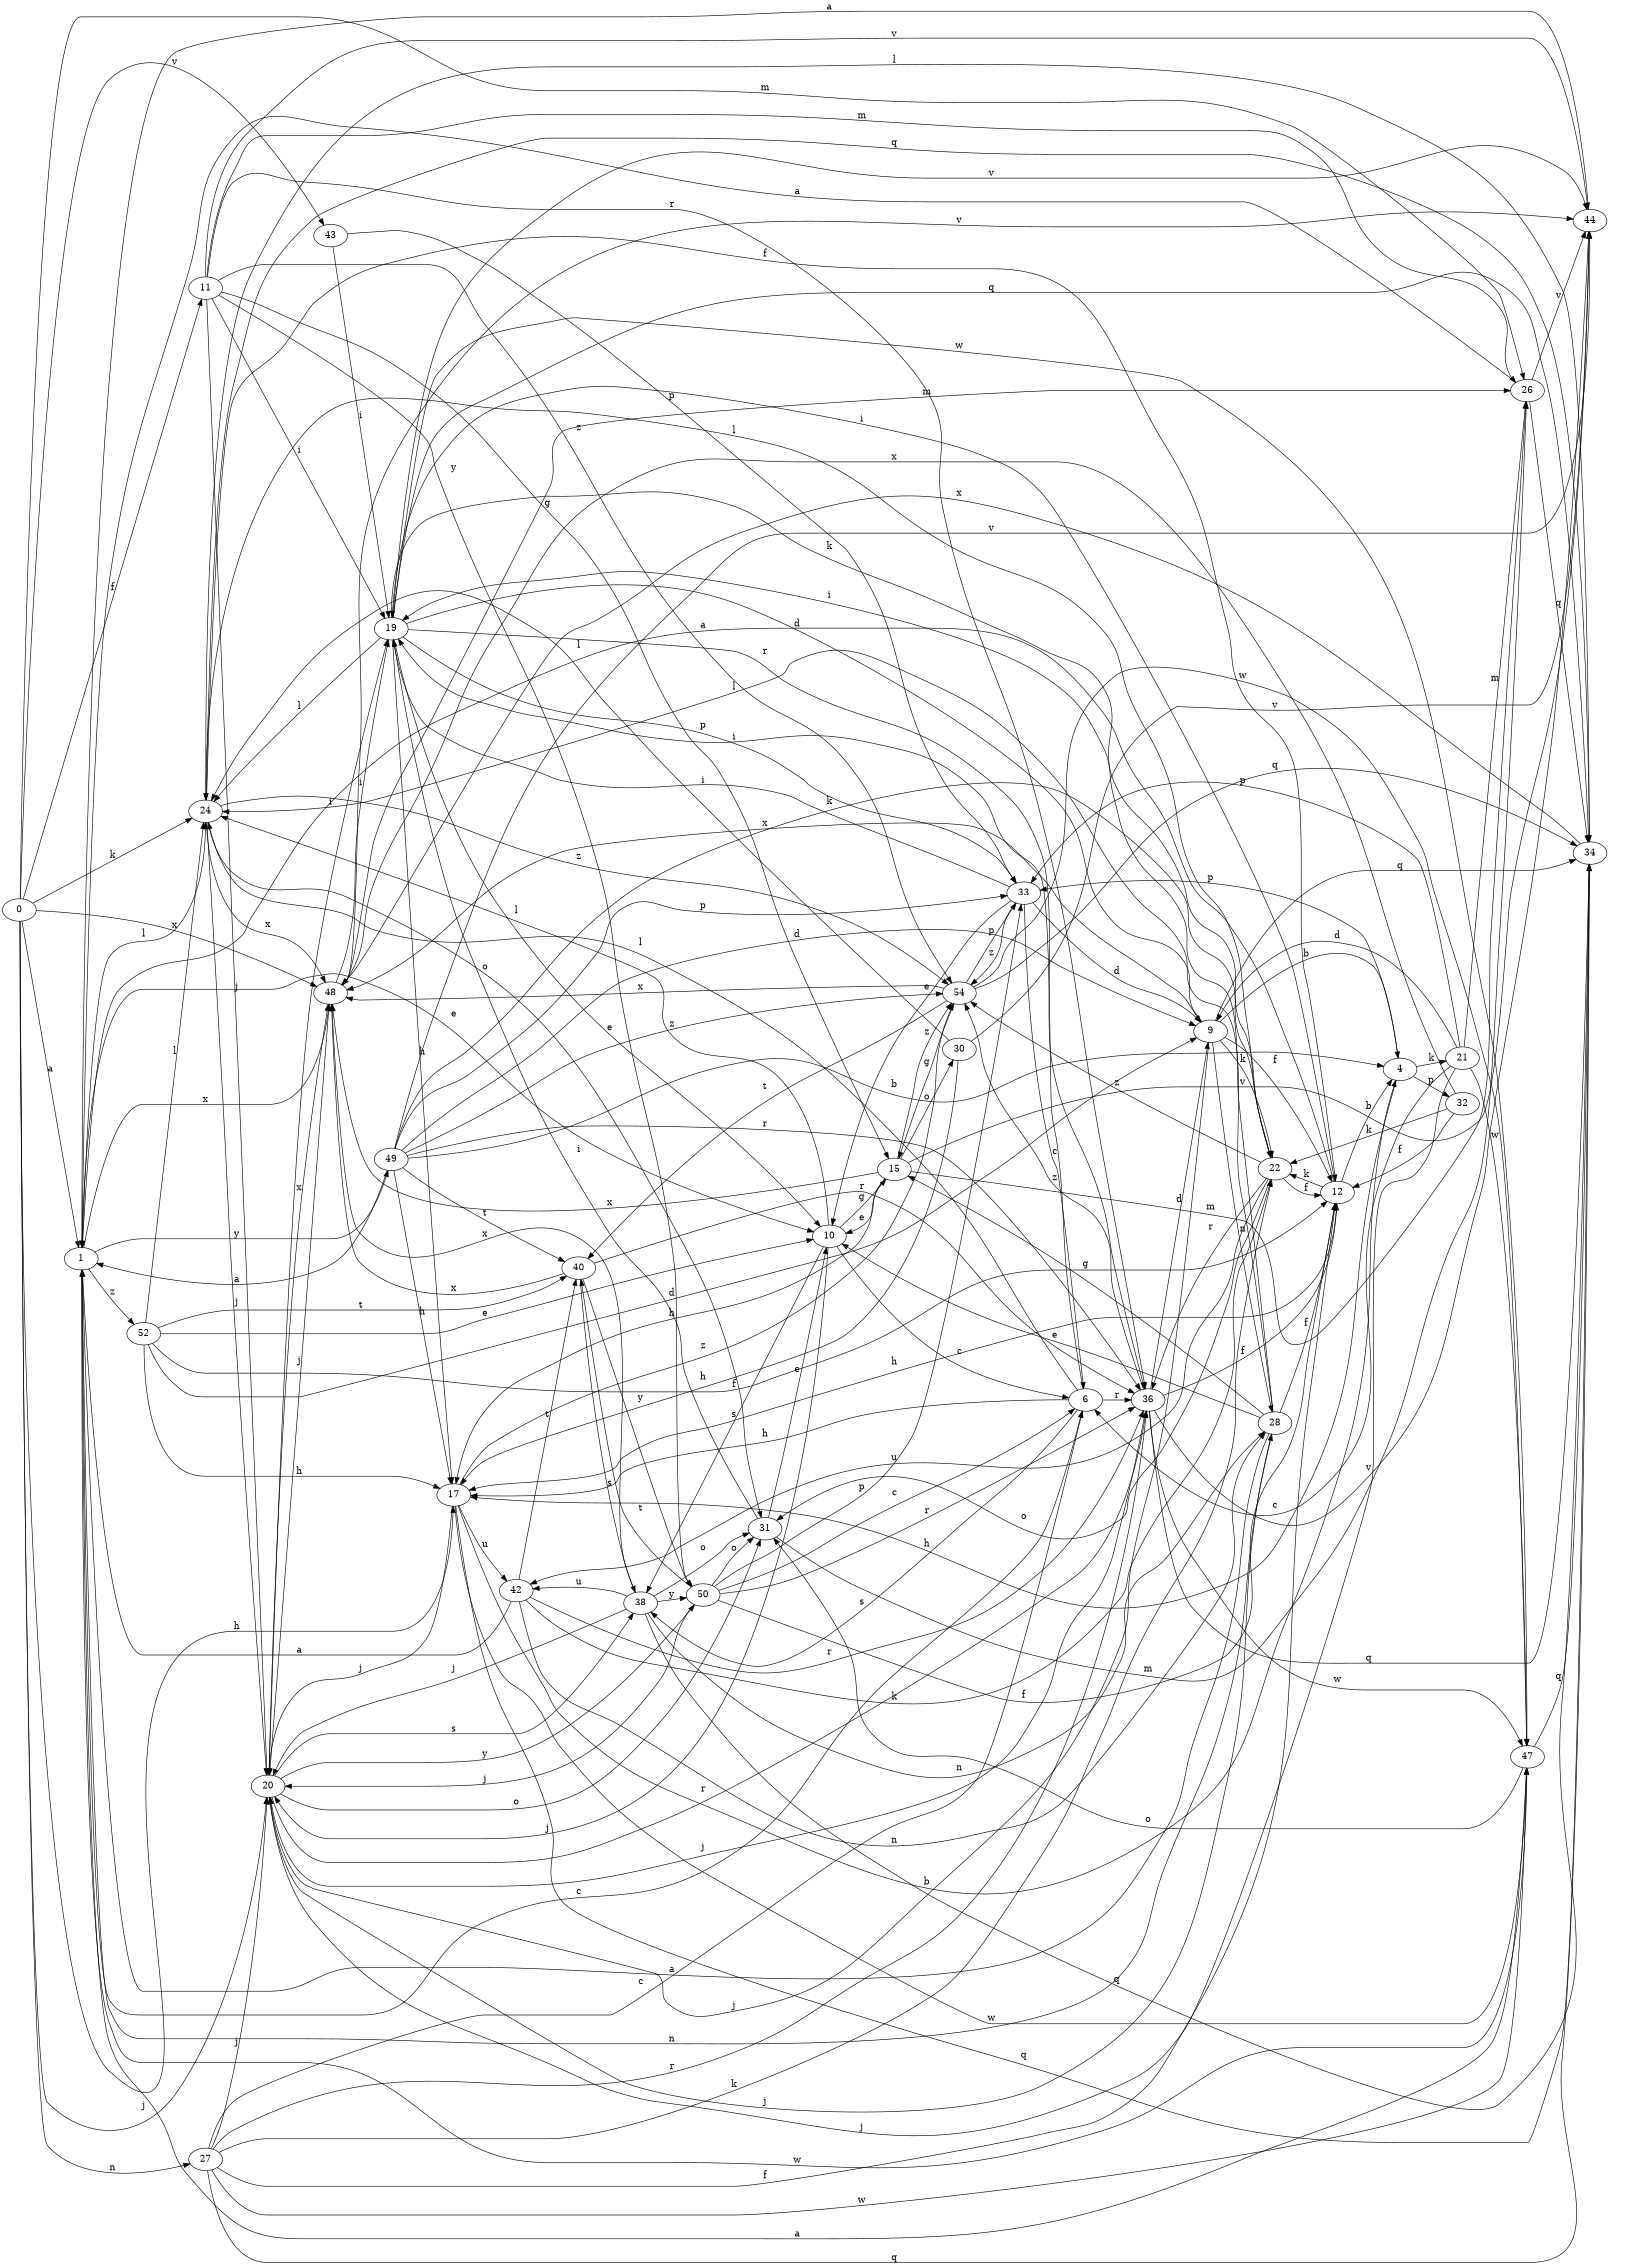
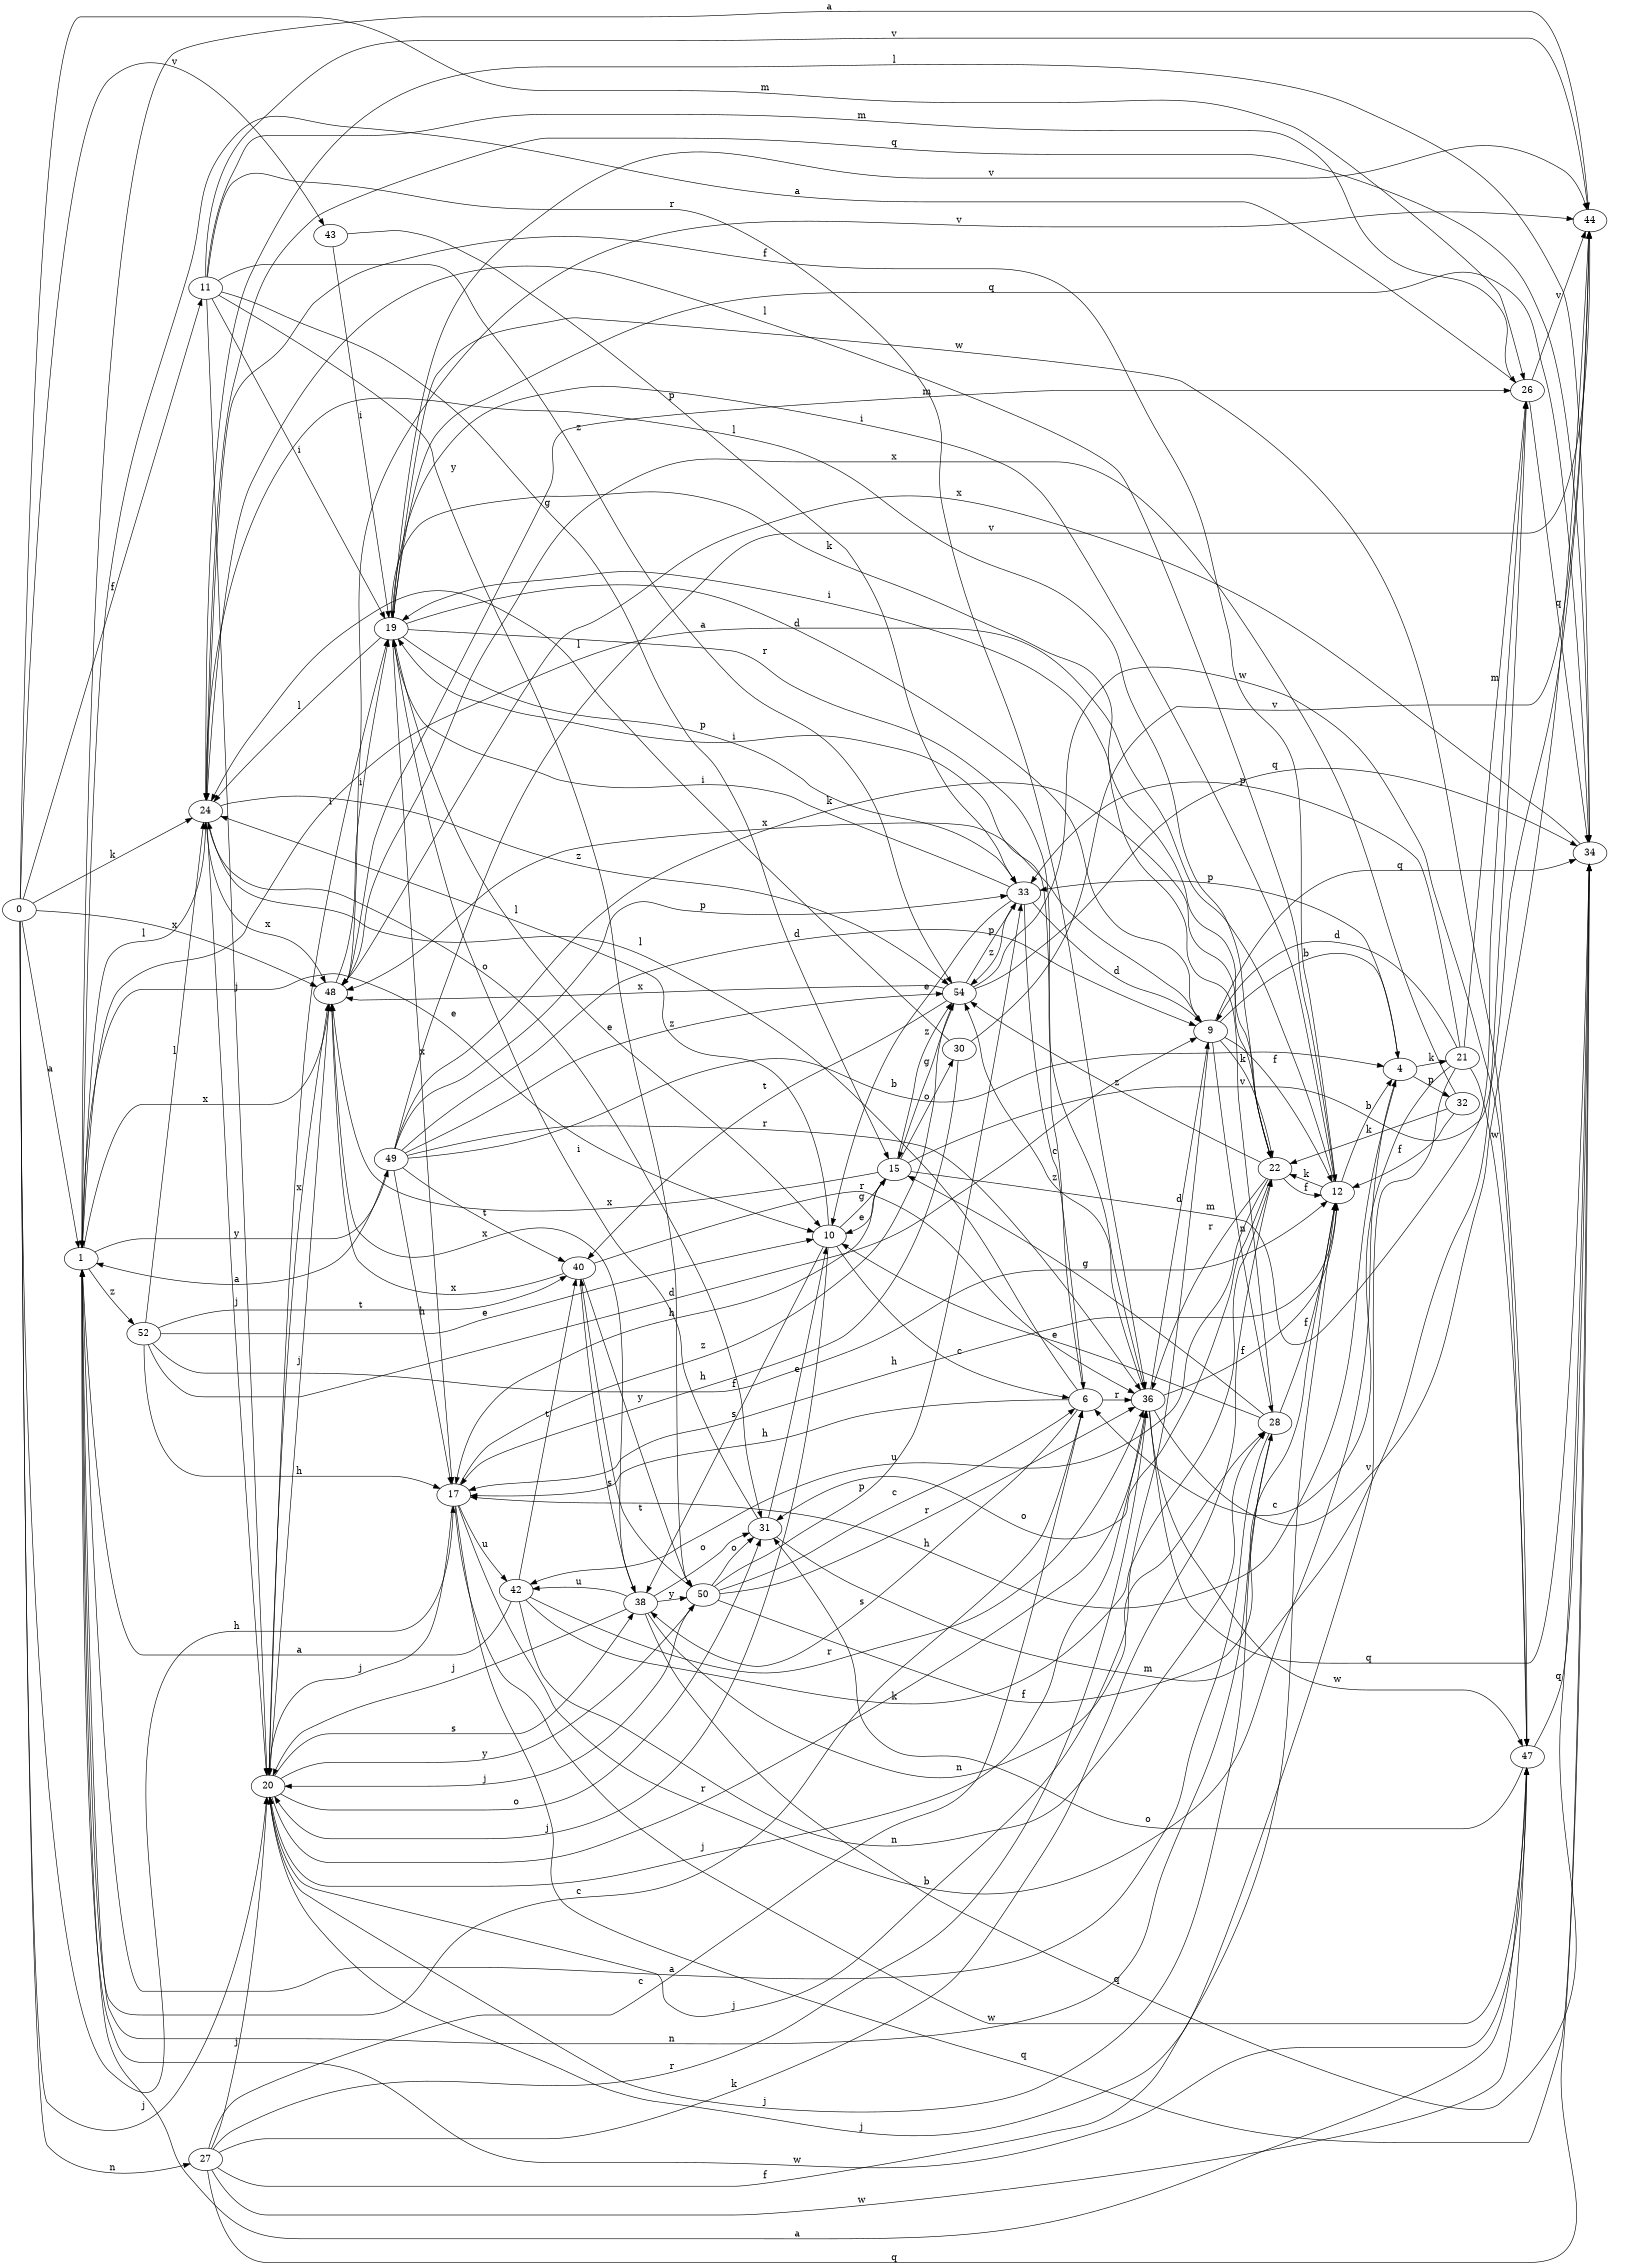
edge "28" -> "24": now "12" -> "24"
edge "19" -> "17": label "h" -> "x"
